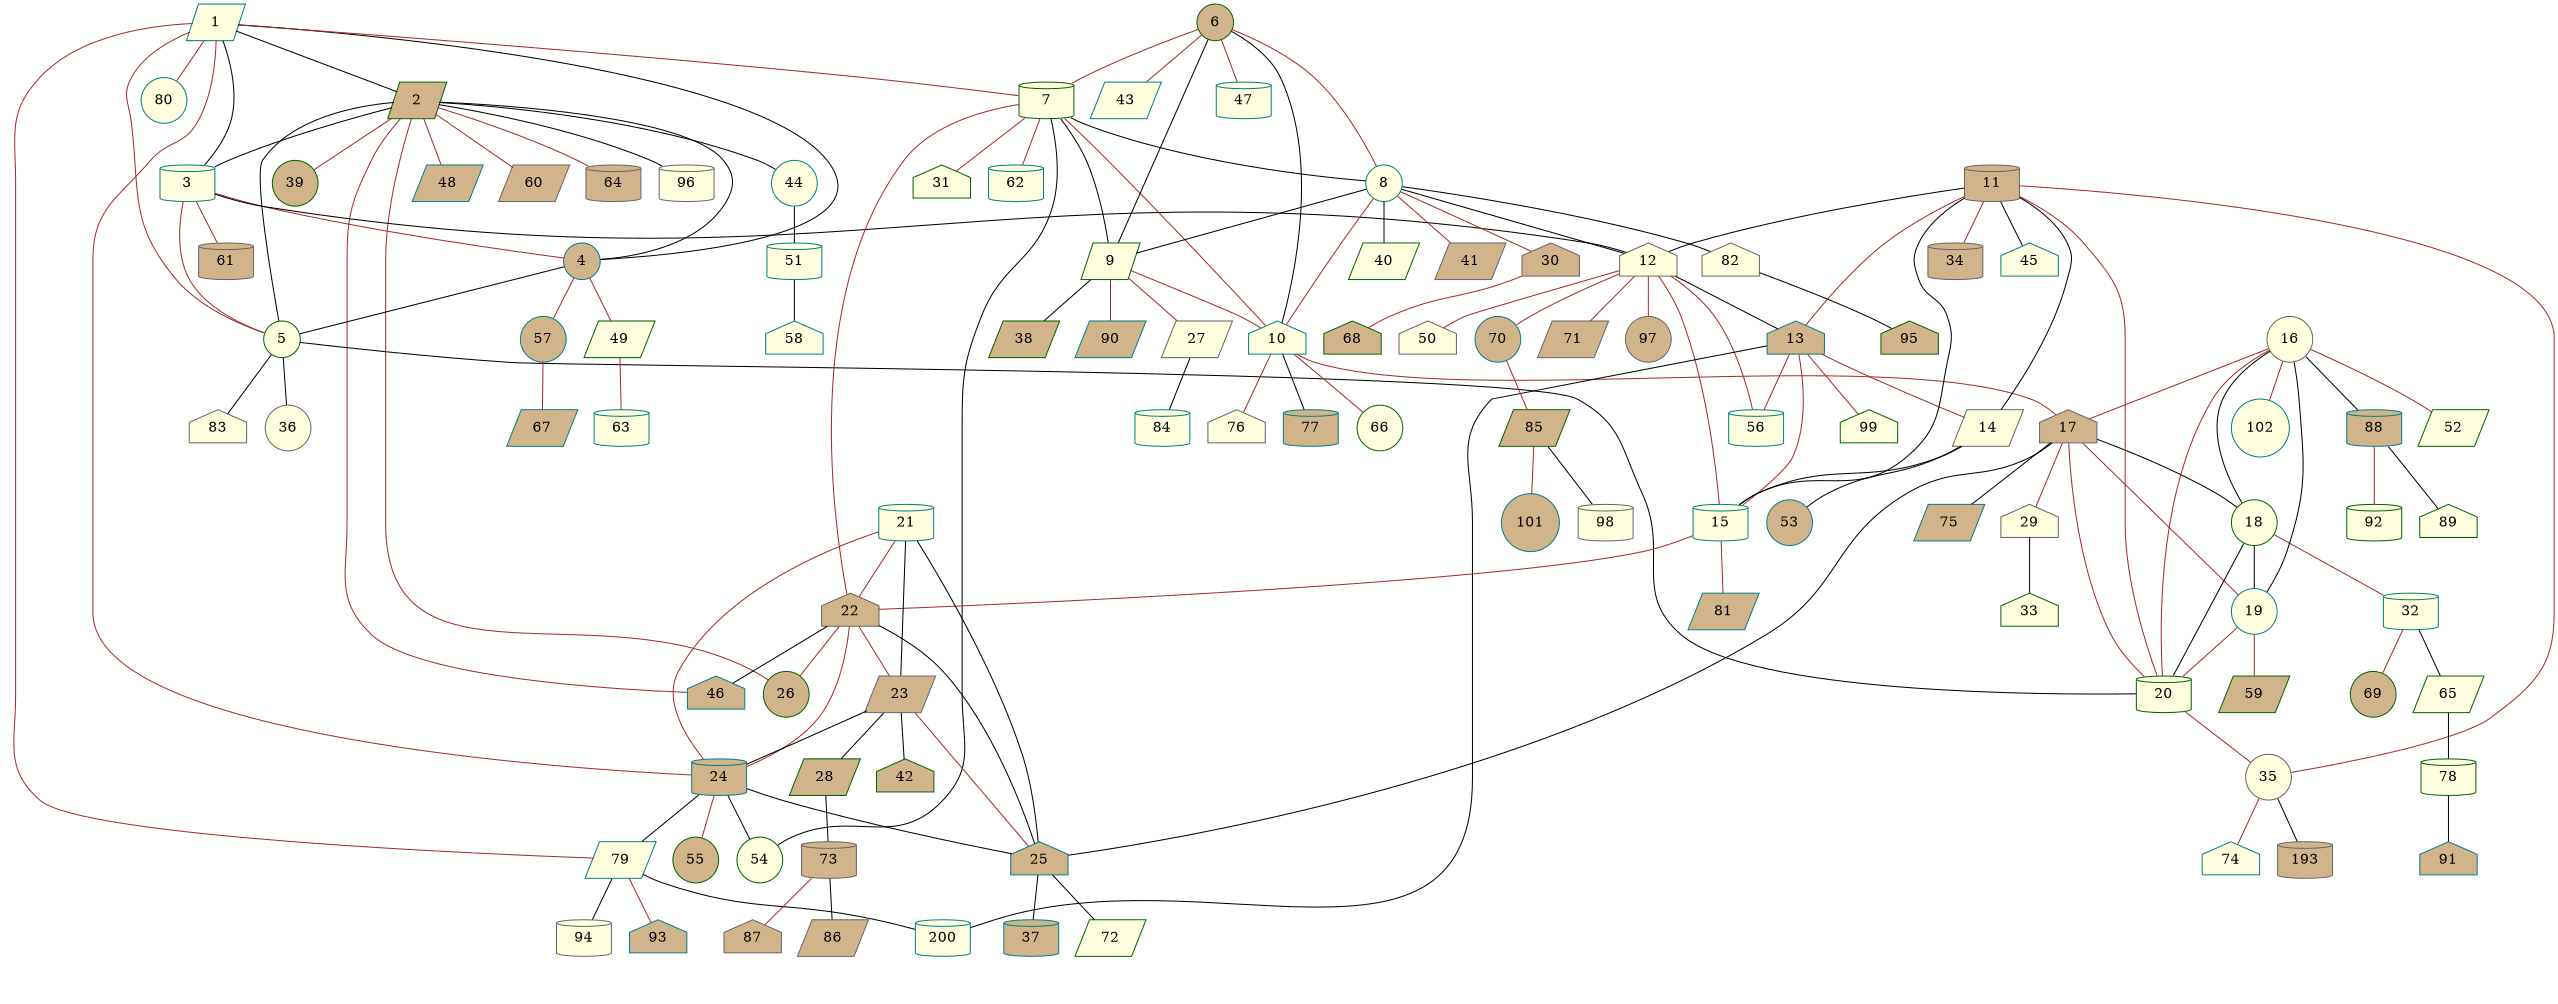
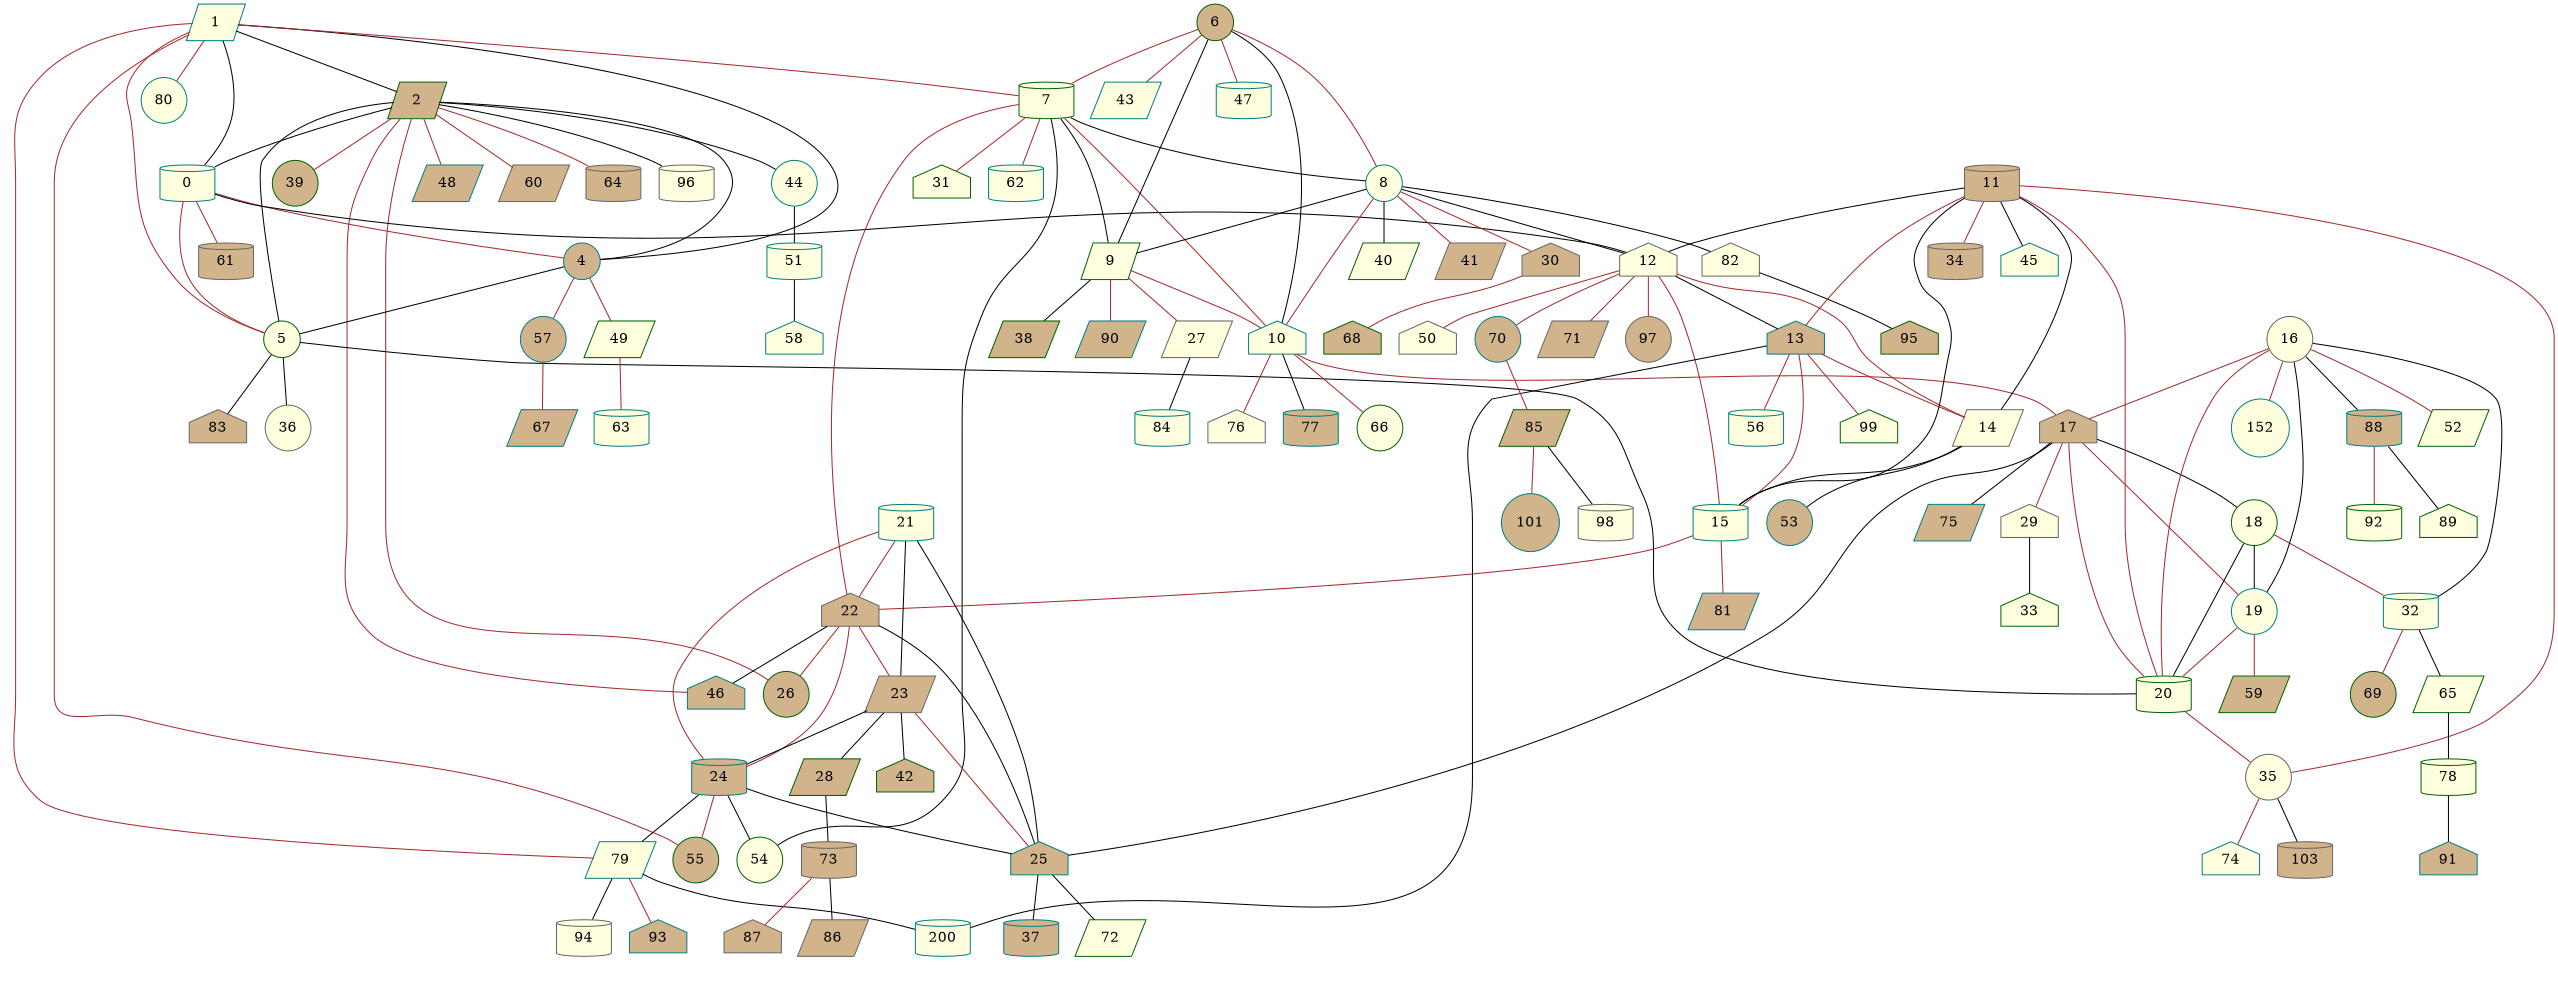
node "3": label "3" -> "0"
edge "12" -- "56": now "12" -- "14"
edge "16" -- "18": now "16" -- "32"
node "83": fillcolor lightyellow -> tan
node "102": label "102" -> "152"
edge "1" -- "24": now "1" -- "55"
node "193": label "193" -> "103"
